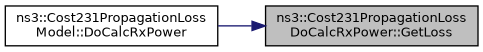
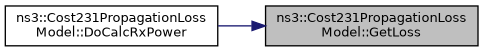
node "ns3::Cost231PropagationLoss DoCalcRxPower::GetLoss": label "ns3::Cost231PropagationLoss DoCalcRxPower::GetLoss" -> "ns3::Cost231PropagationLoss Model::GetLoss"
